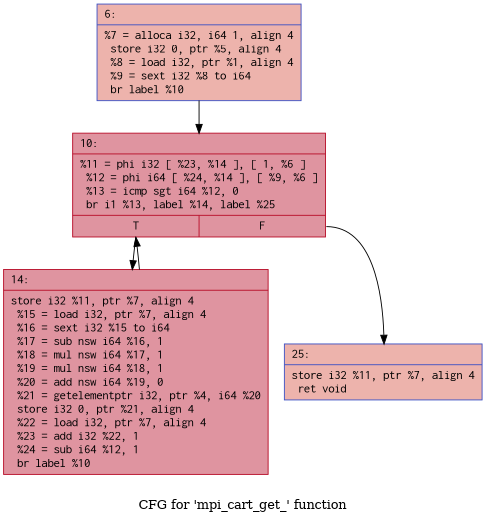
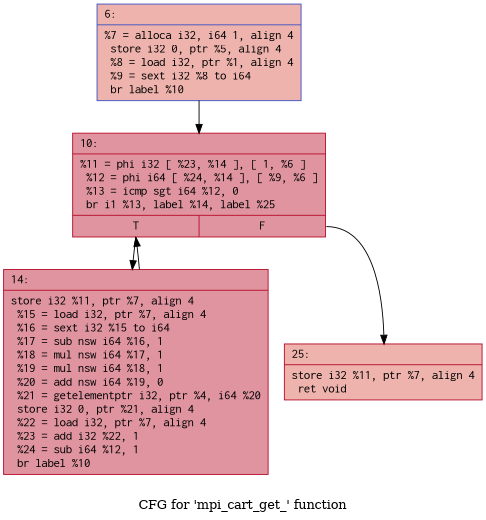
node "25:": color #3d50c3ff -> #b70d28ff
